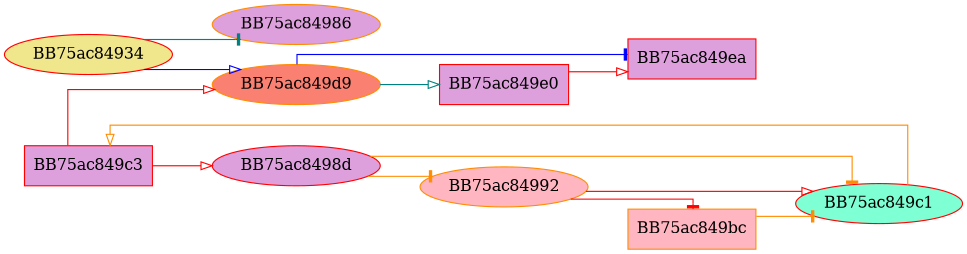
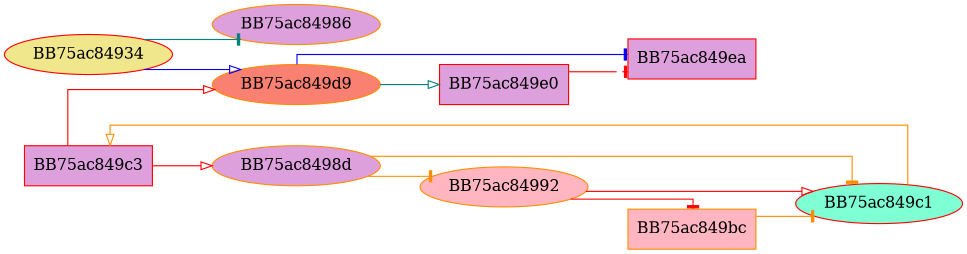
edge "BB75ac849e0" -> "BB75ac849ea": arrowhead onormal -> tee
node "BB75ac8498d": color red -> darkorange
